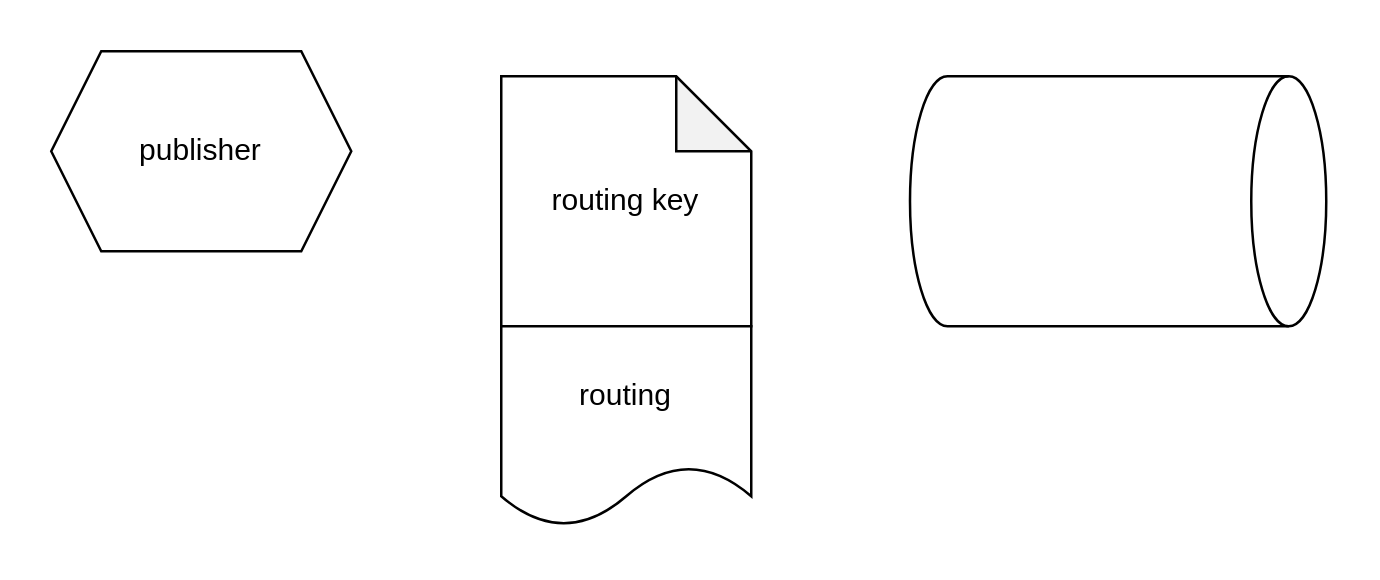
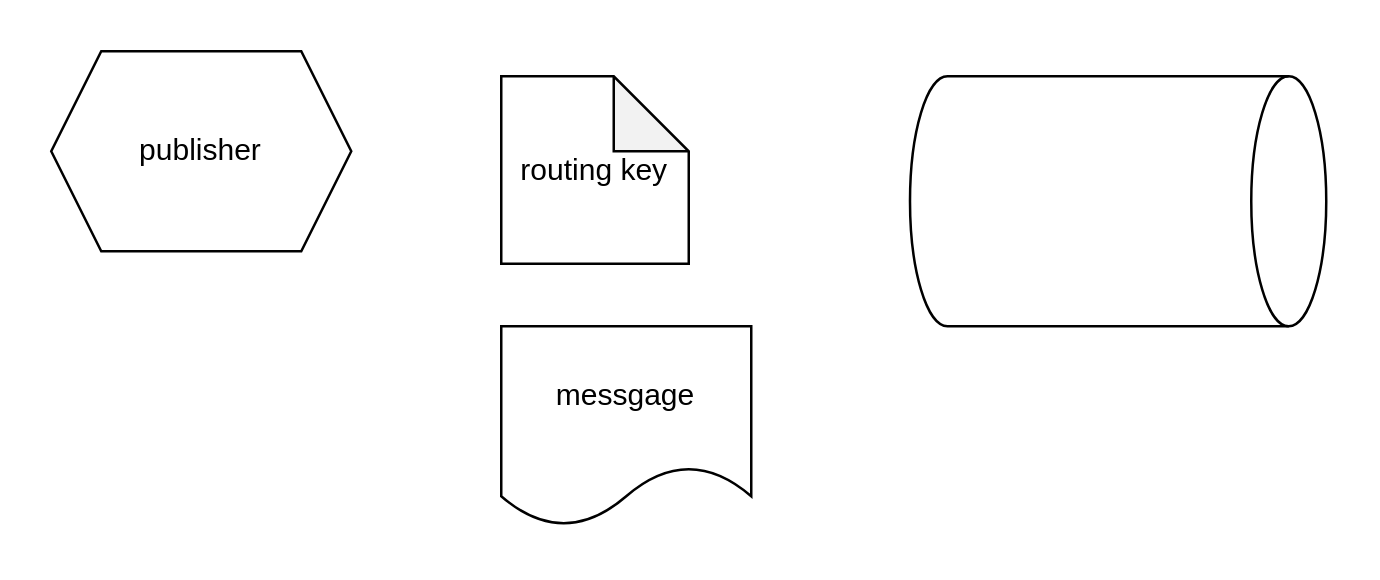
node "routing key": size 250x250 -> 188x188
node "routing": label "routing" -> "messgage"
